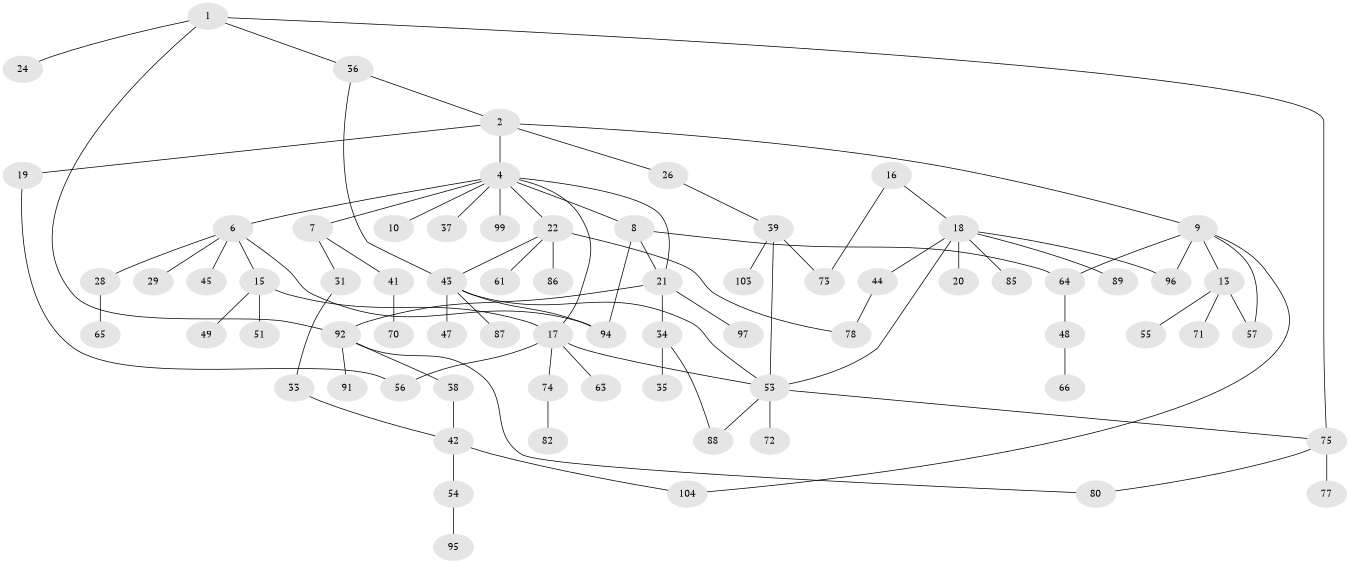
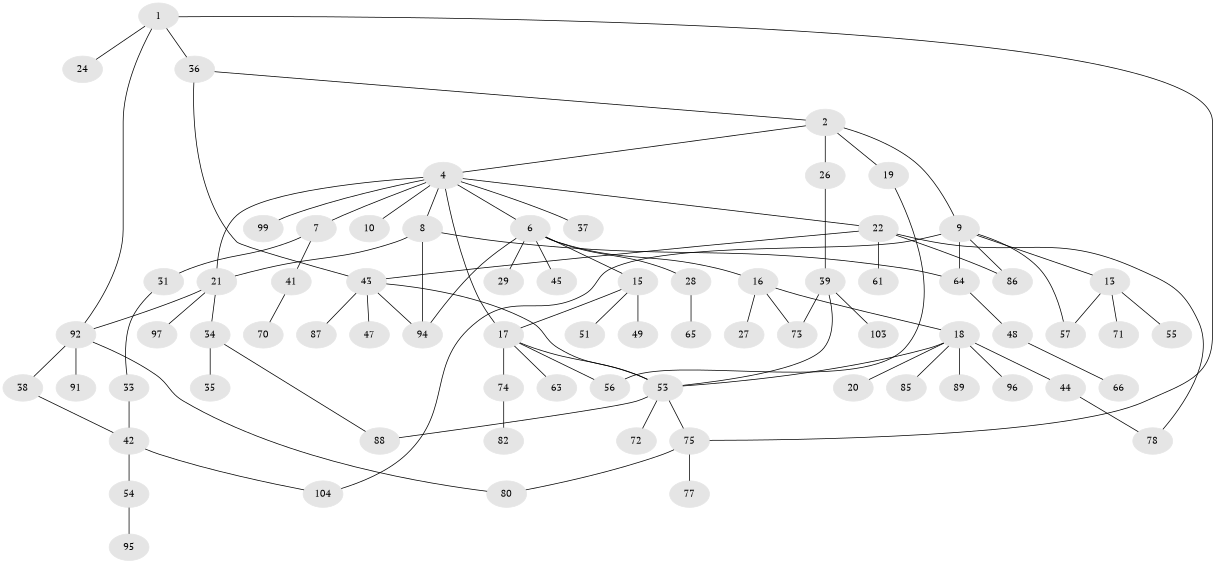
edge "9" -- "96": now "9" -- "86"
edge "6" -- "16": added
node "27": added
